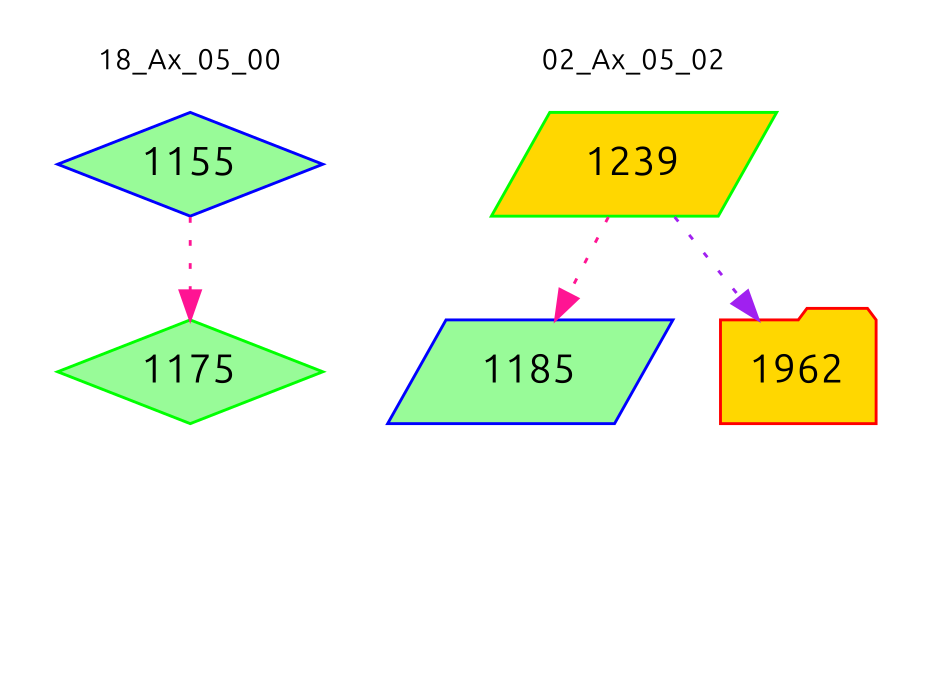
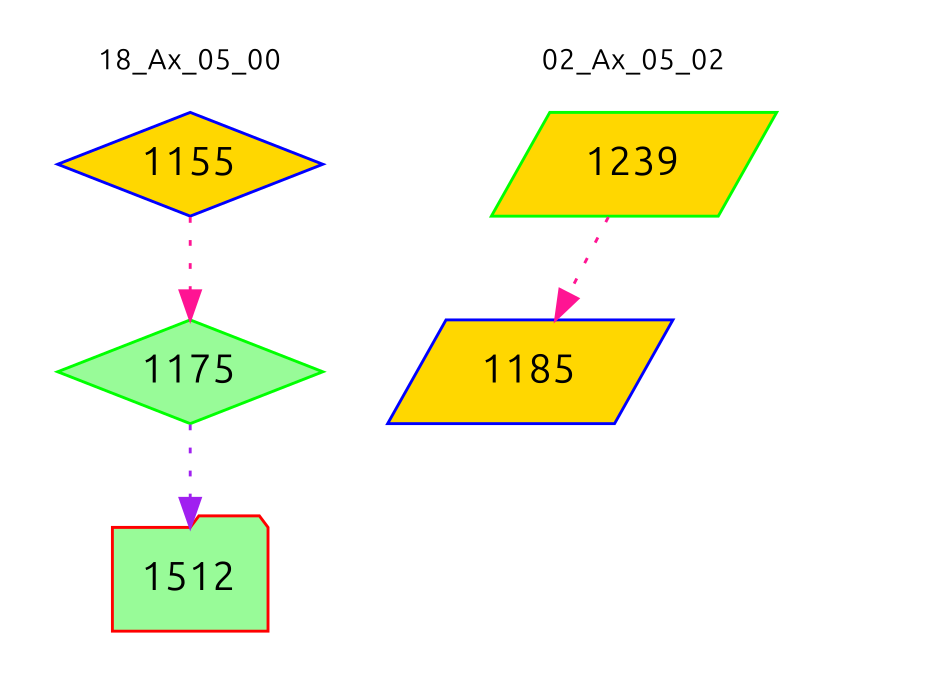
node "1155": fillcolor palegreen -> gold
node "1185": fillcolor palegreen -> gold
node "1962": removed
node "1512": added
